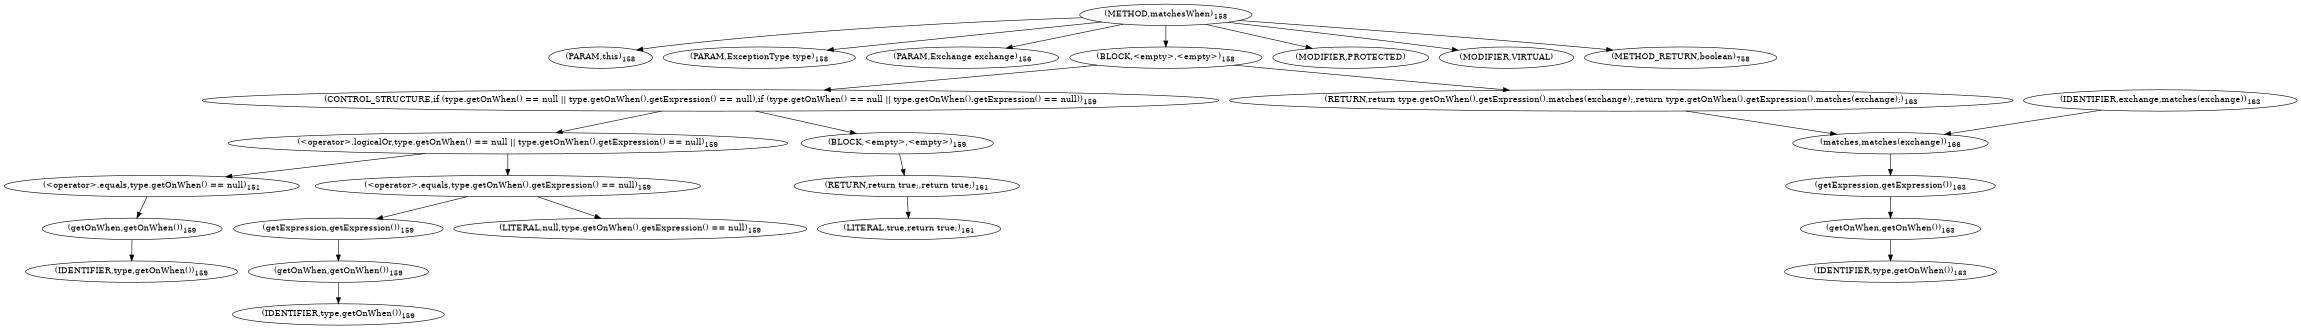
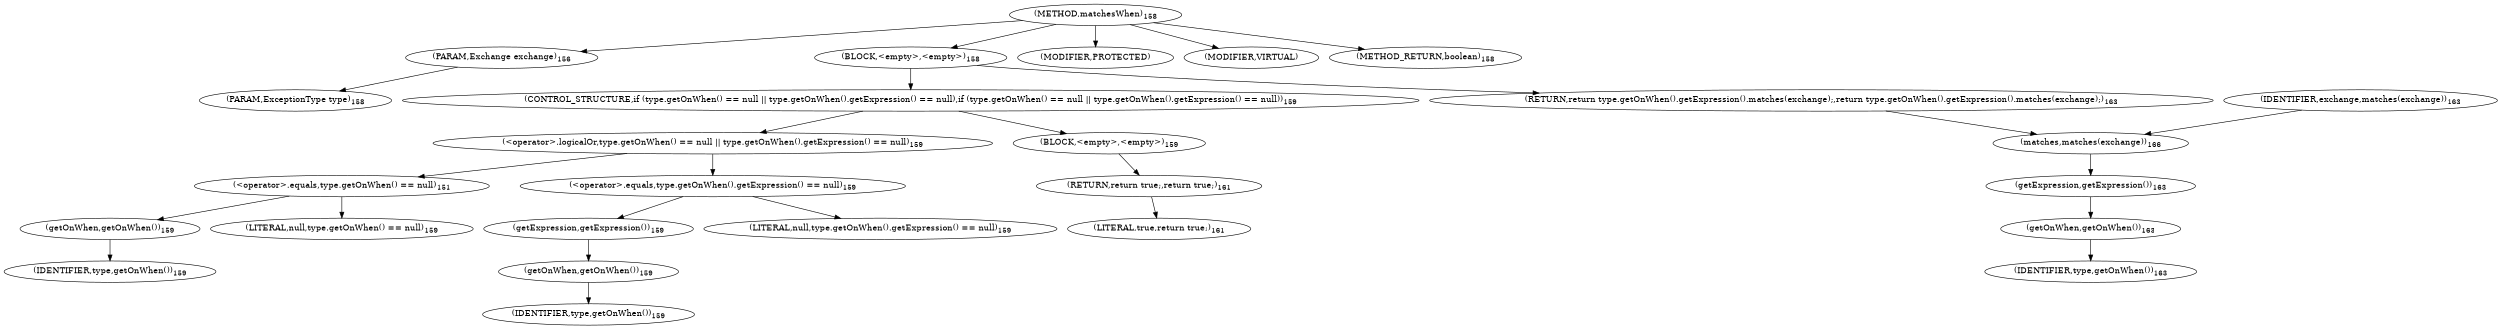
edge "(METHOD,matchesWhen)" -> "(PARAM,ExceptionType type)": now "(PARAM,Exchange exchange)" -> "(PARAM,ExceptionType type)"
node "(METHOD_RETURN,boolean)": text "758" -> "158"
node "(PARAM,this)": removed
node "(LITERAL,null,type.getOnWhen() == null)": added
